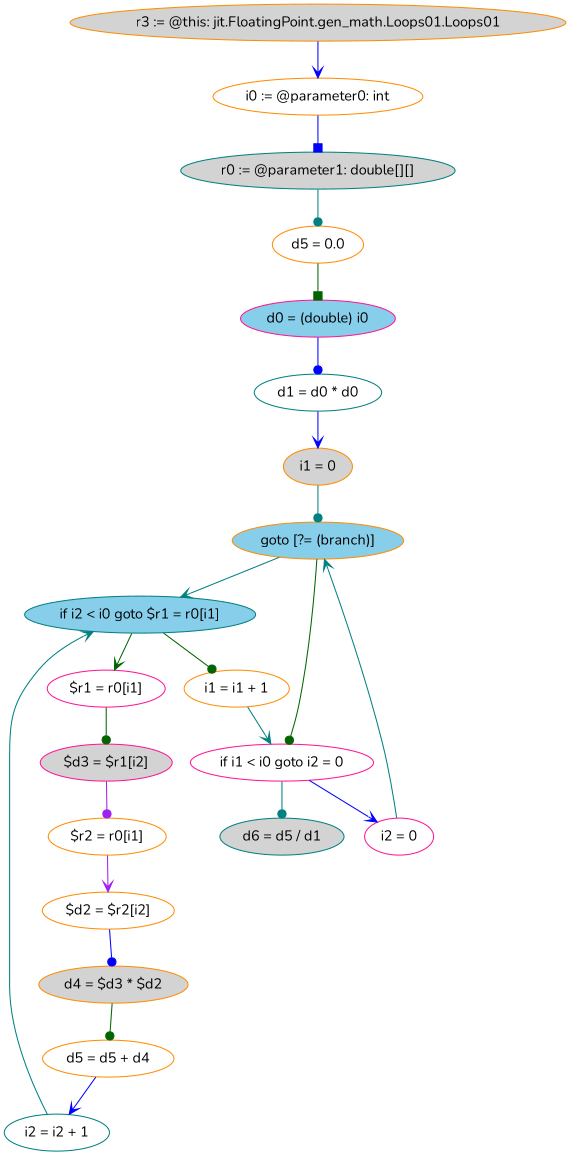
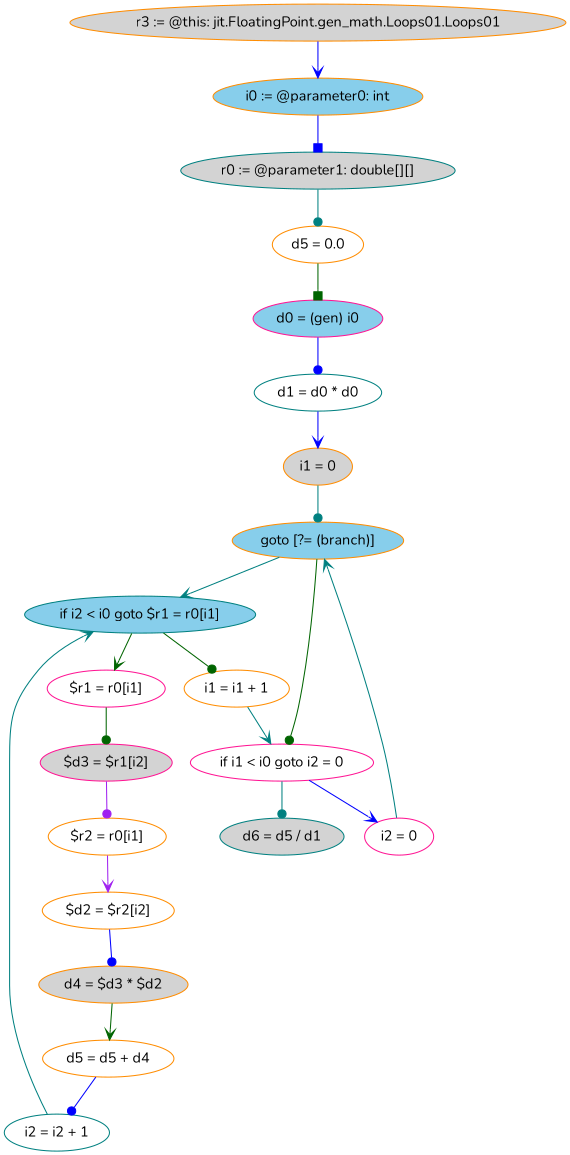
node "i0 := @parameter0: int": fillcolor white -> skyblue
node "d0 = (double) i0": label "d0 = (double) i0" -> "d0 = (gen) i0"
edge "d4 = $d3 * $d2" -> "d5 = d5 + d4": arrowhead dot -> vee
edge "d5 = d5 + d4" -> "i2 = i2 + 1": arrowhead vee -> dot
